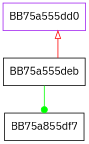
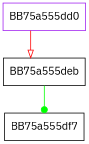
edge "BB75a555deb" -> "BB75a555dd0": reversed
node "BB75a855df7": label "BB75a855df7" -> "BB75a555df7"
